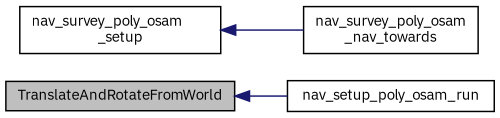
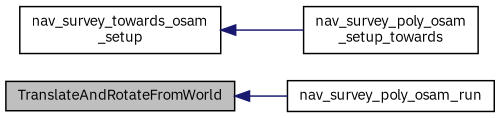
node "nav_survey_poly_osam _setup": label "nav_survey_poly_osam _setup" -> "nav_survey_towards_osam _setup"
node "nav_survey_poly_osam _nav_towards": label "nav_survey_poly_osam _nav_towards" -> "nav_survey_poly_osam _setup_towards"
node "nav_setup_poly_osam_run": label "nav_setup_poly_osam_run" -> "nav_survey_poly_osam_run"
